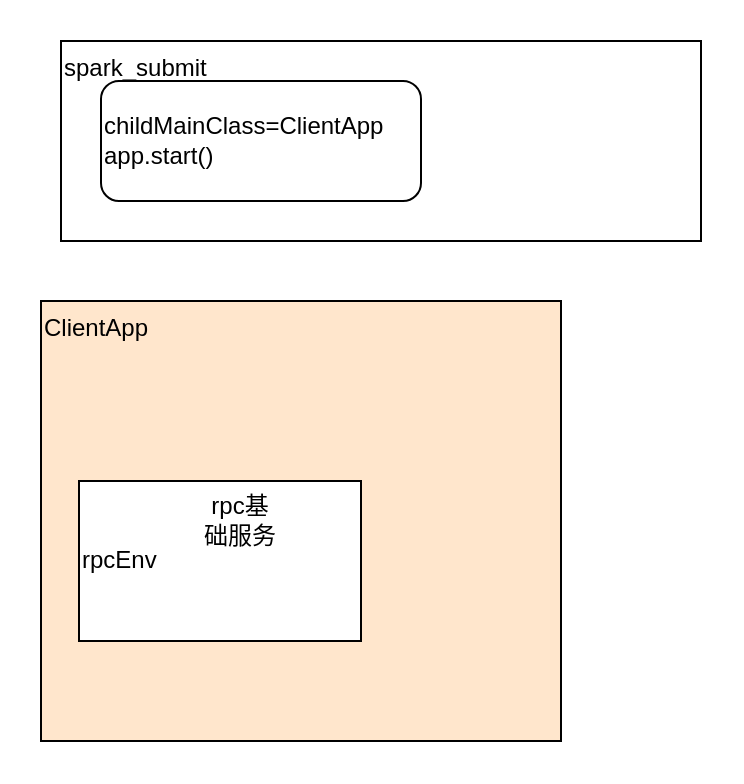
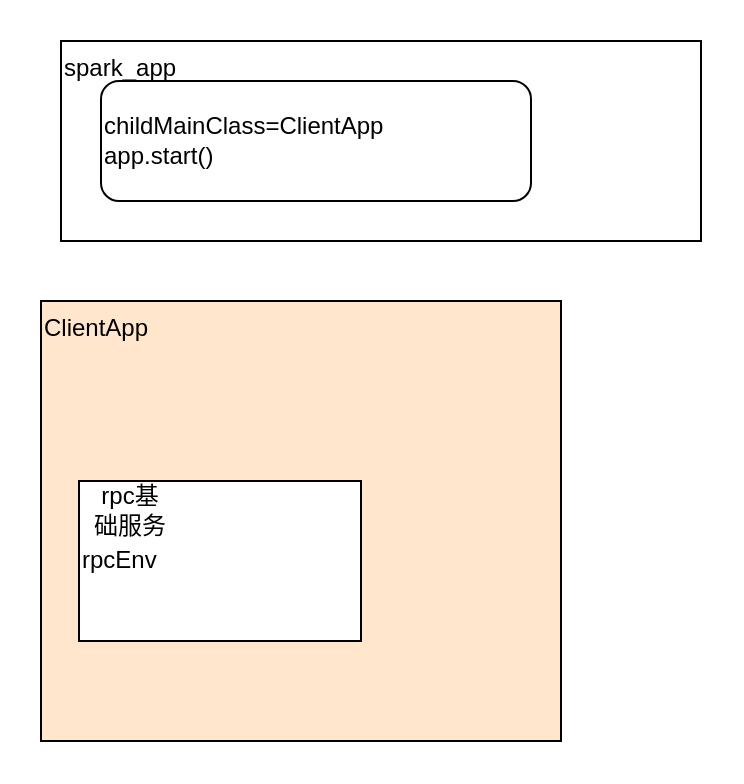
node "spark_submit": label "spark_submit" -> "spark_app"
node "childMainClass=ClientApp app.start()": size 320x120 -> 430x120
node "rpc基础服务": moved (241, 521) -> (131, 511)
